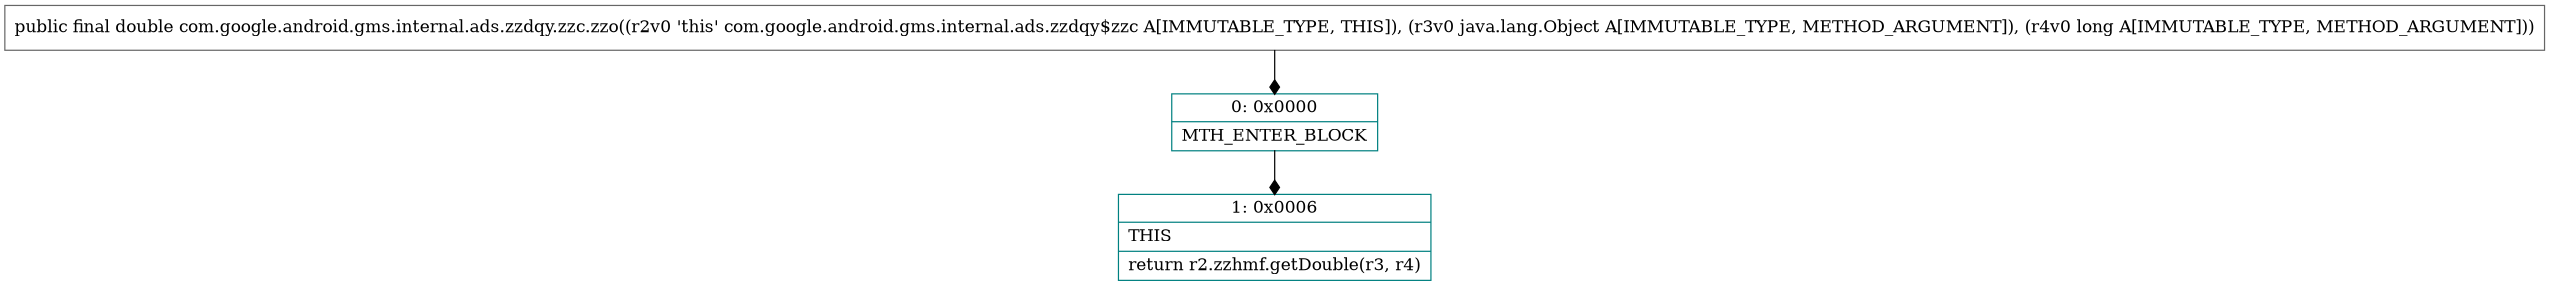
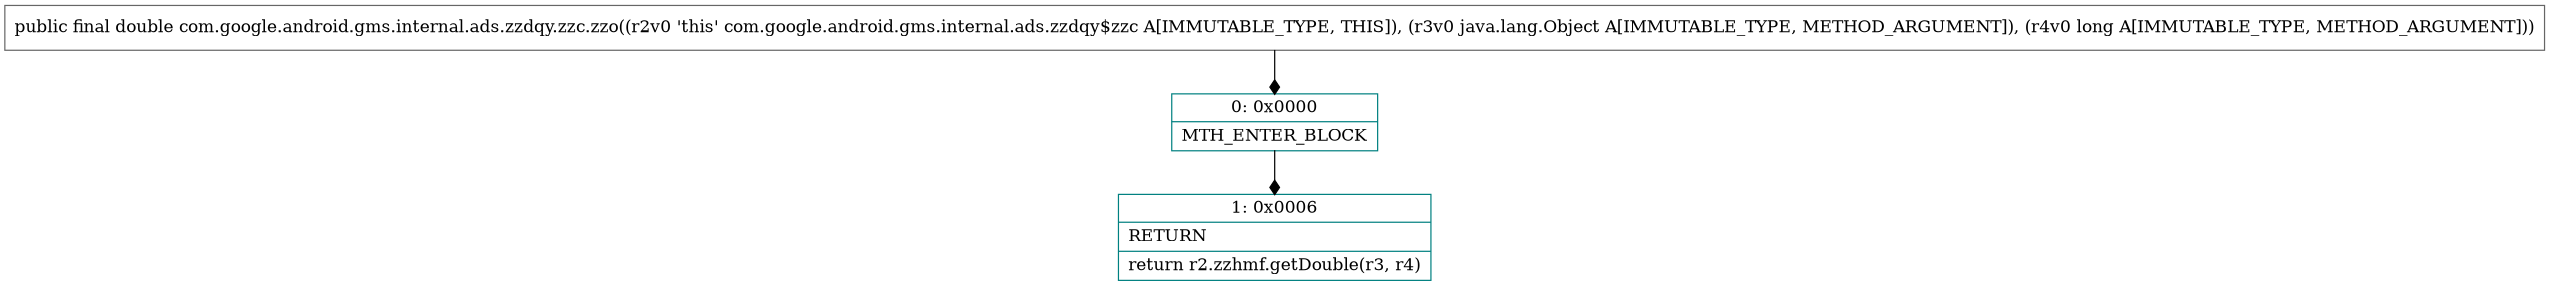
node "1: 0x0006": text "THIS" -> "RETURN"
